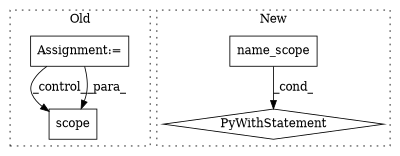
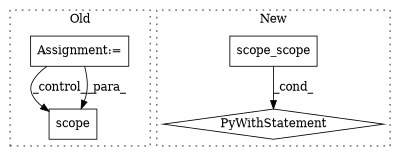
node "name_scope": label "name_scope" -> "scope_scope"
